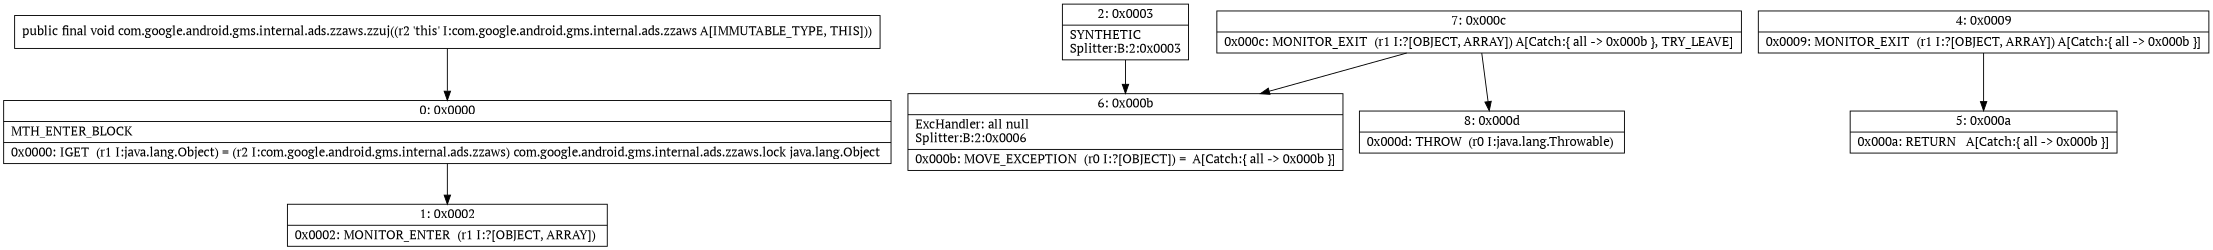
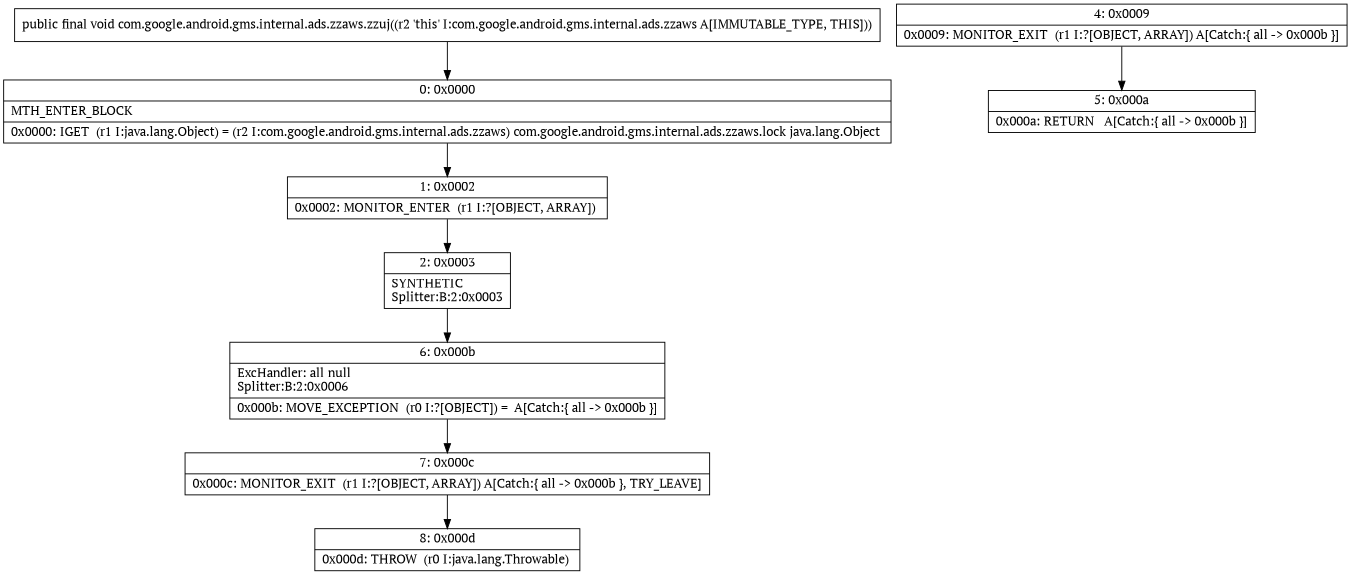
edge "7: 0x000c" -> "6: 0x000b": reversed
edge "1: 0x0002" -> "2: 0x0003": added
